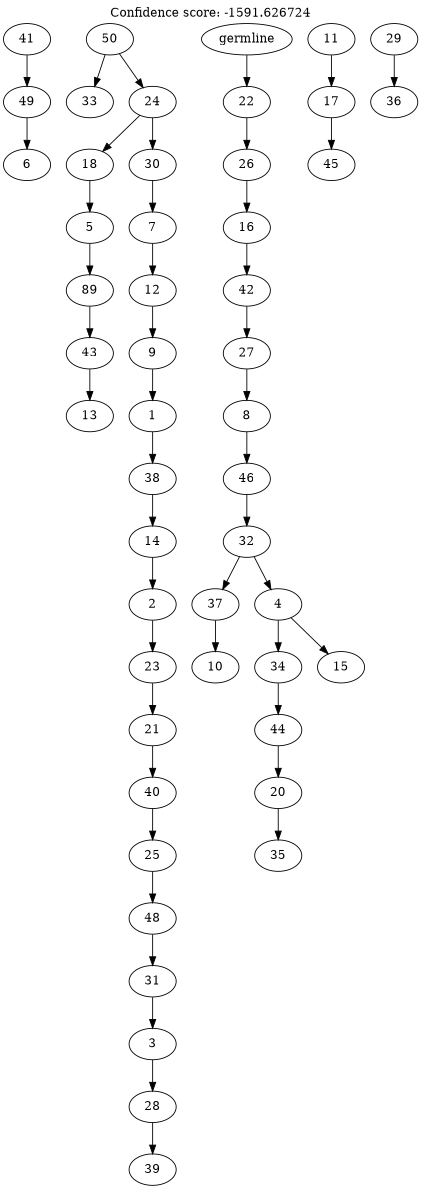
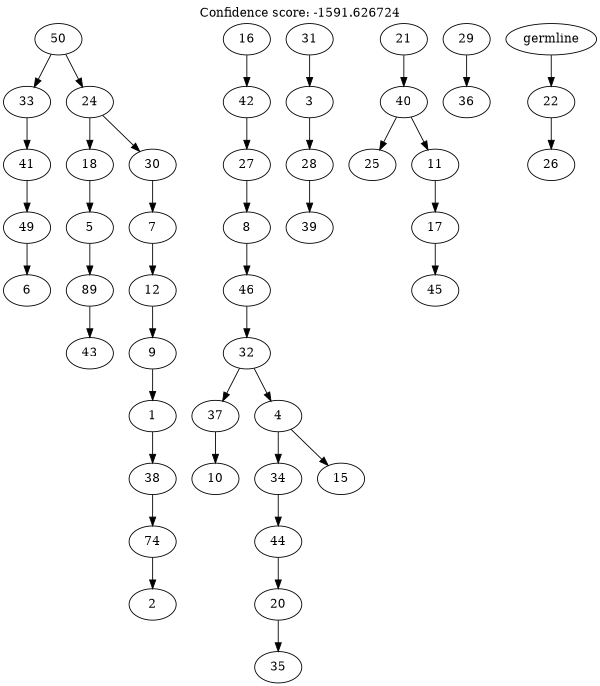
edge "33" -> "41": added
edge "40" -> "11": added
edge "26" -> "16": removed
node "13": removed
node "14": label "14" -> "74"
node "23": removed
node "48": removed
